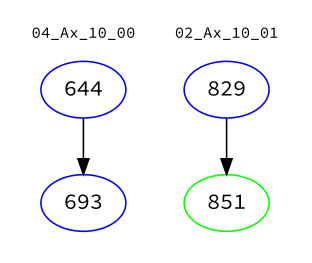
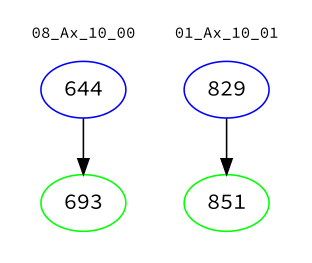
cluster "04_Ax_10_00": label "04_Ax_10_00" -> "08_Ax_10_00"
cluster "02_Ax_10_01": label "02_Ax_10_01" -> "01_Ax_10_01"
node "693": color blue -> green
